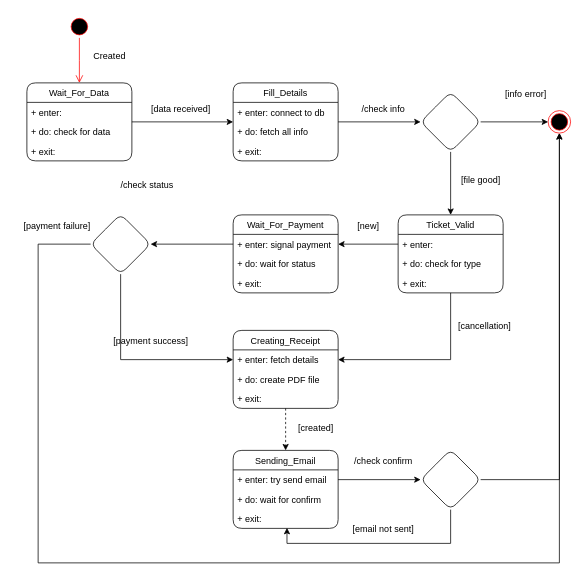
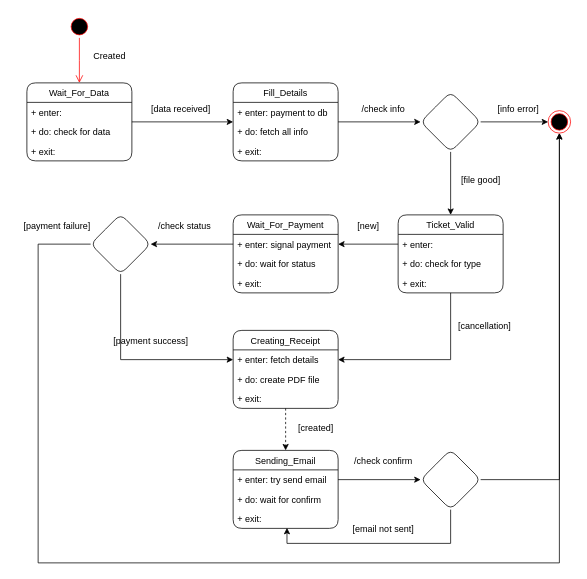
node "[info error]": moved (525, 94) -> (518, 109)
node "+ enter: connect to db": label "+ enter: connect to db" -> "+ enter: payment to db"
node "/check status": moved (147, 185) -> (184, 226)
